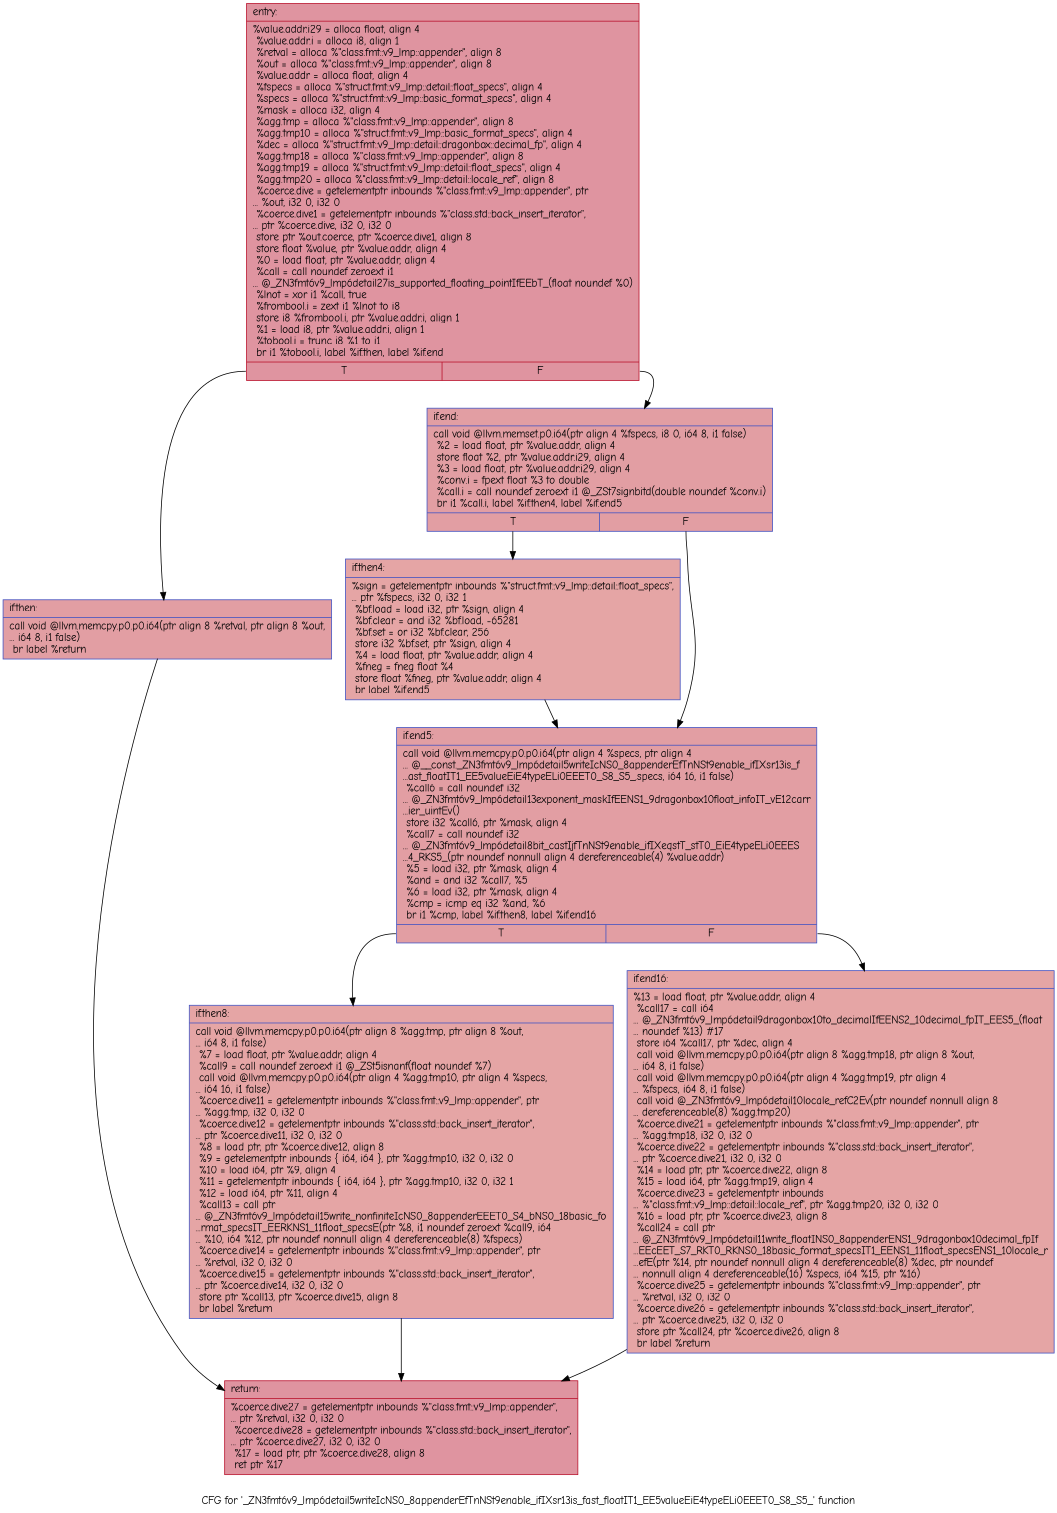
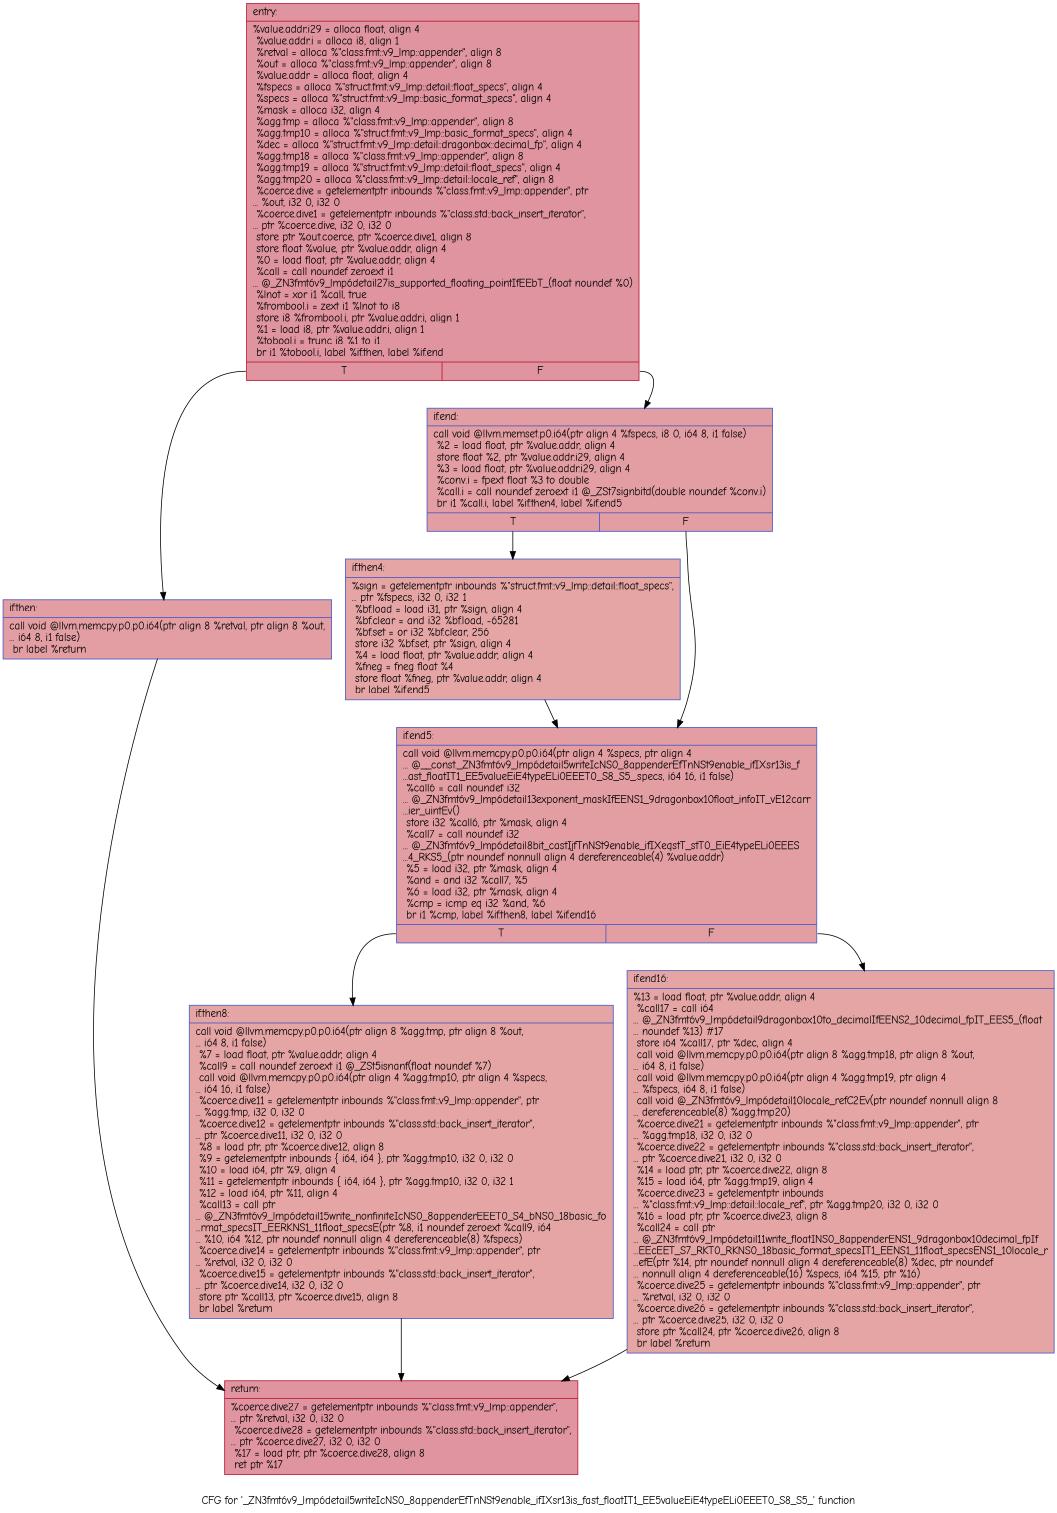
node "if.then4:": text "%bf.load = load i32, ptr %sign, align 4" -> "%bf.load = load i31, ptr %sign, align 4"
